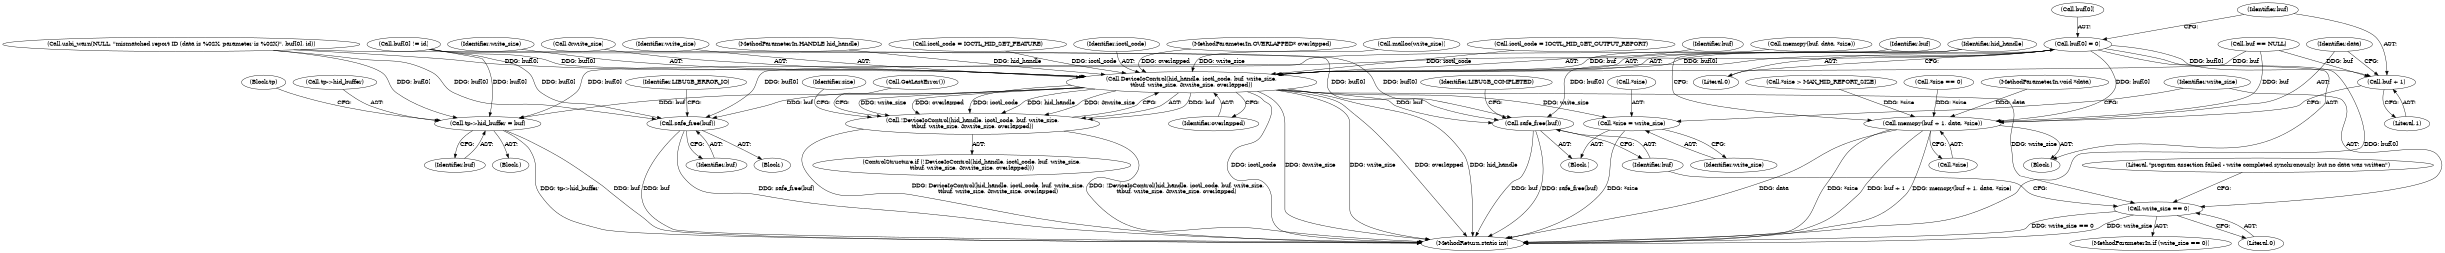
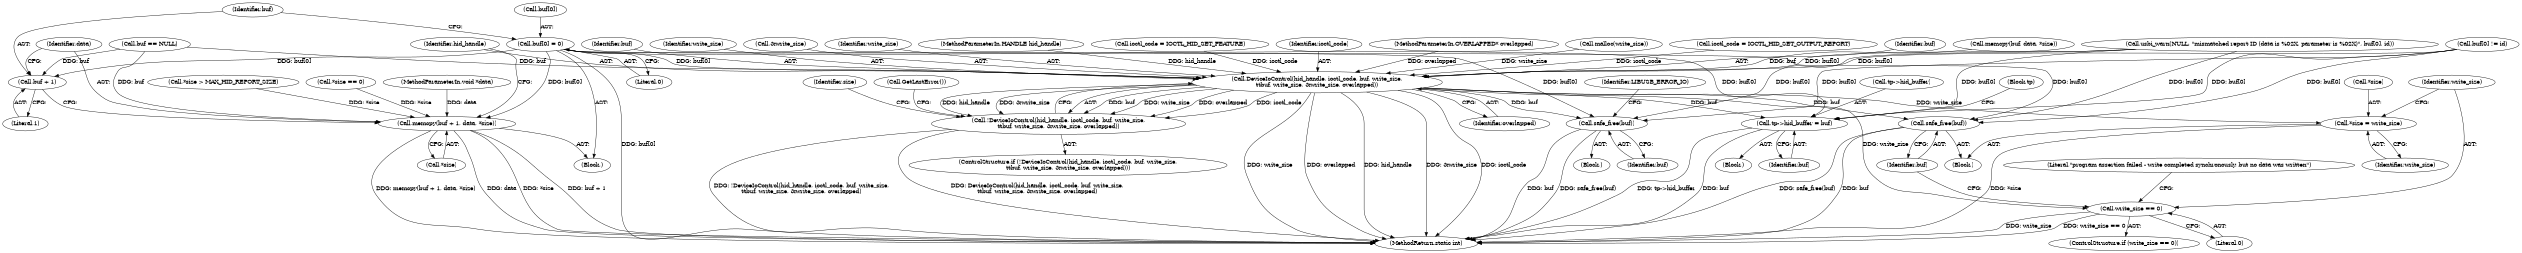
node "(Identifier,LIBUSB_COMPLETED)": removed
node "(MethodParameterIn,if (write_size == 0))": label "(MethodParameterIn,if (write_size == 0))" -> "(ControlStructure,if (write_size == 0))"
